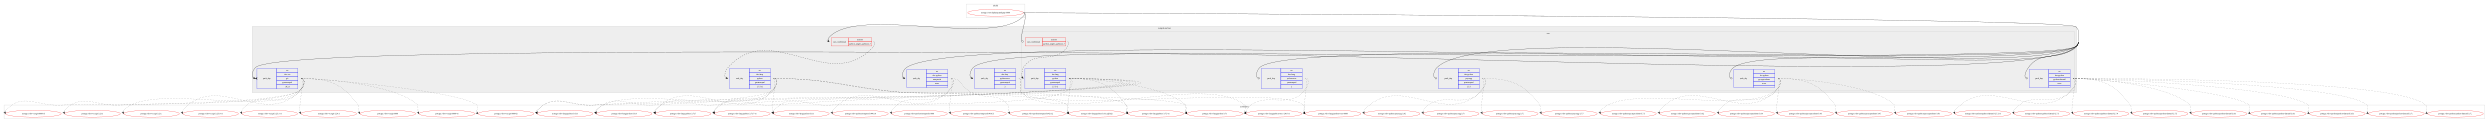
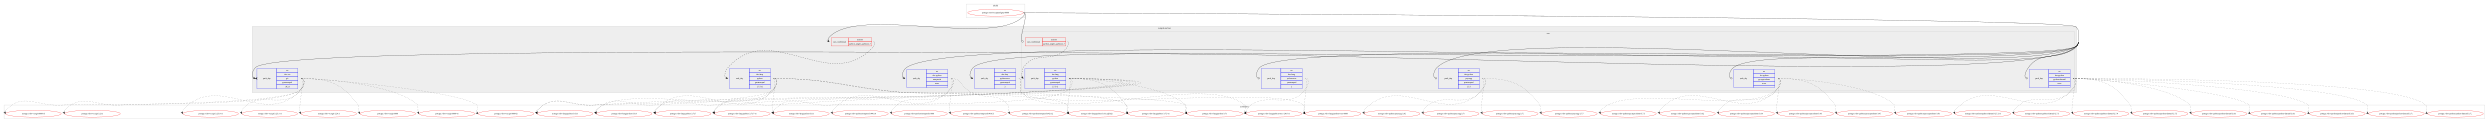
node "portage://net-alpha/quasselgrep-9999": label "portage://net-alpha/quasselgrep-9999" -> "portage://net-irc/quasselgrep-9999"
node "portage://dev-vcs/git-2.21.1": removed
